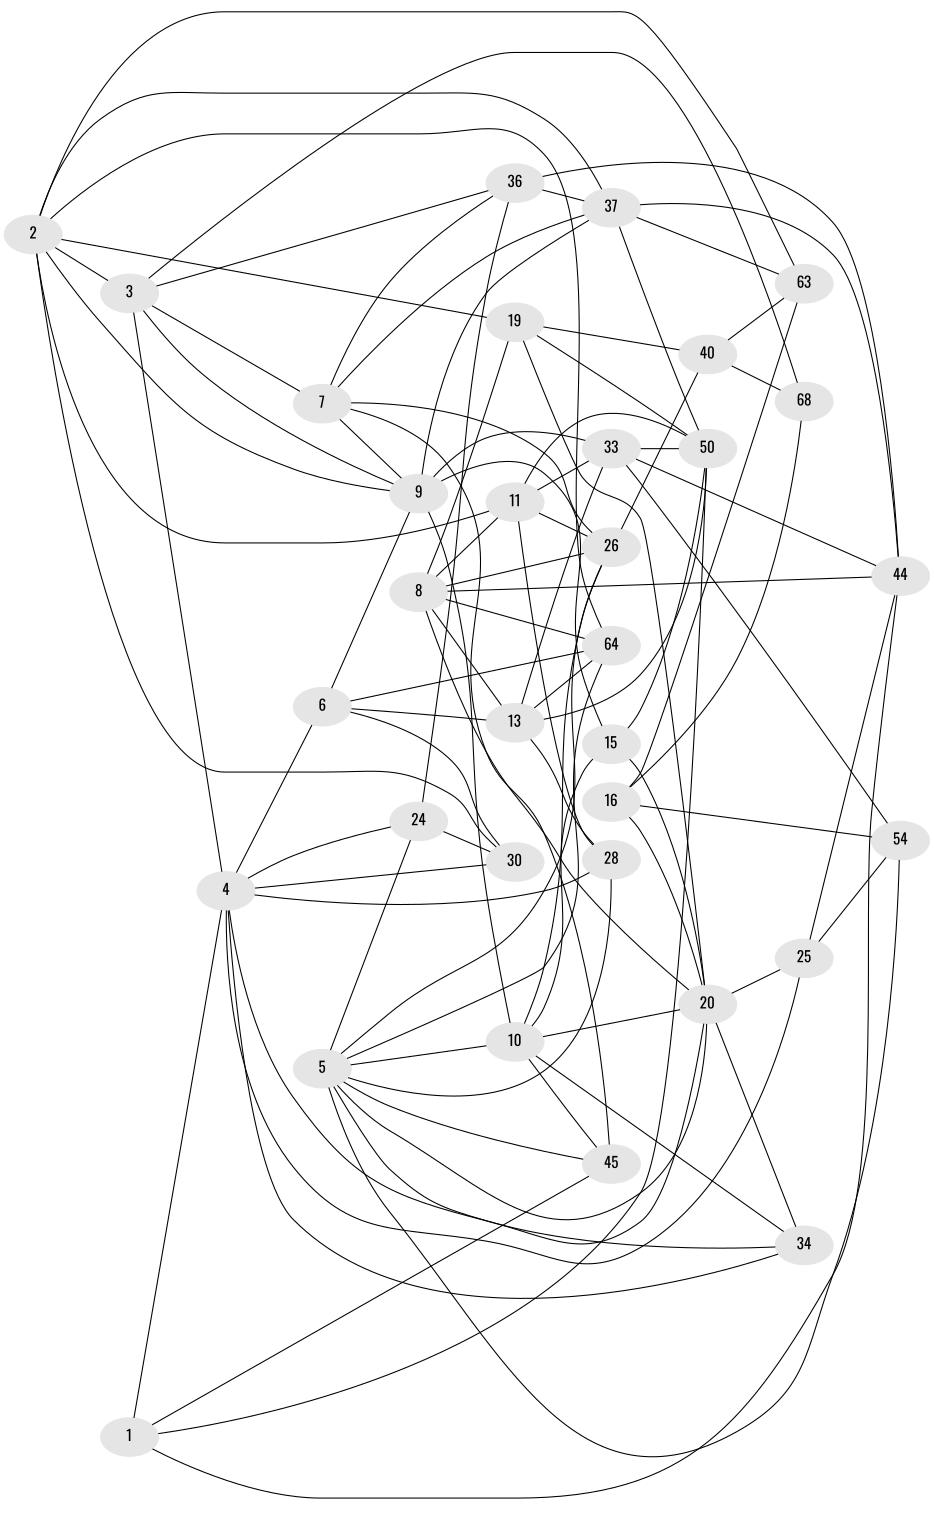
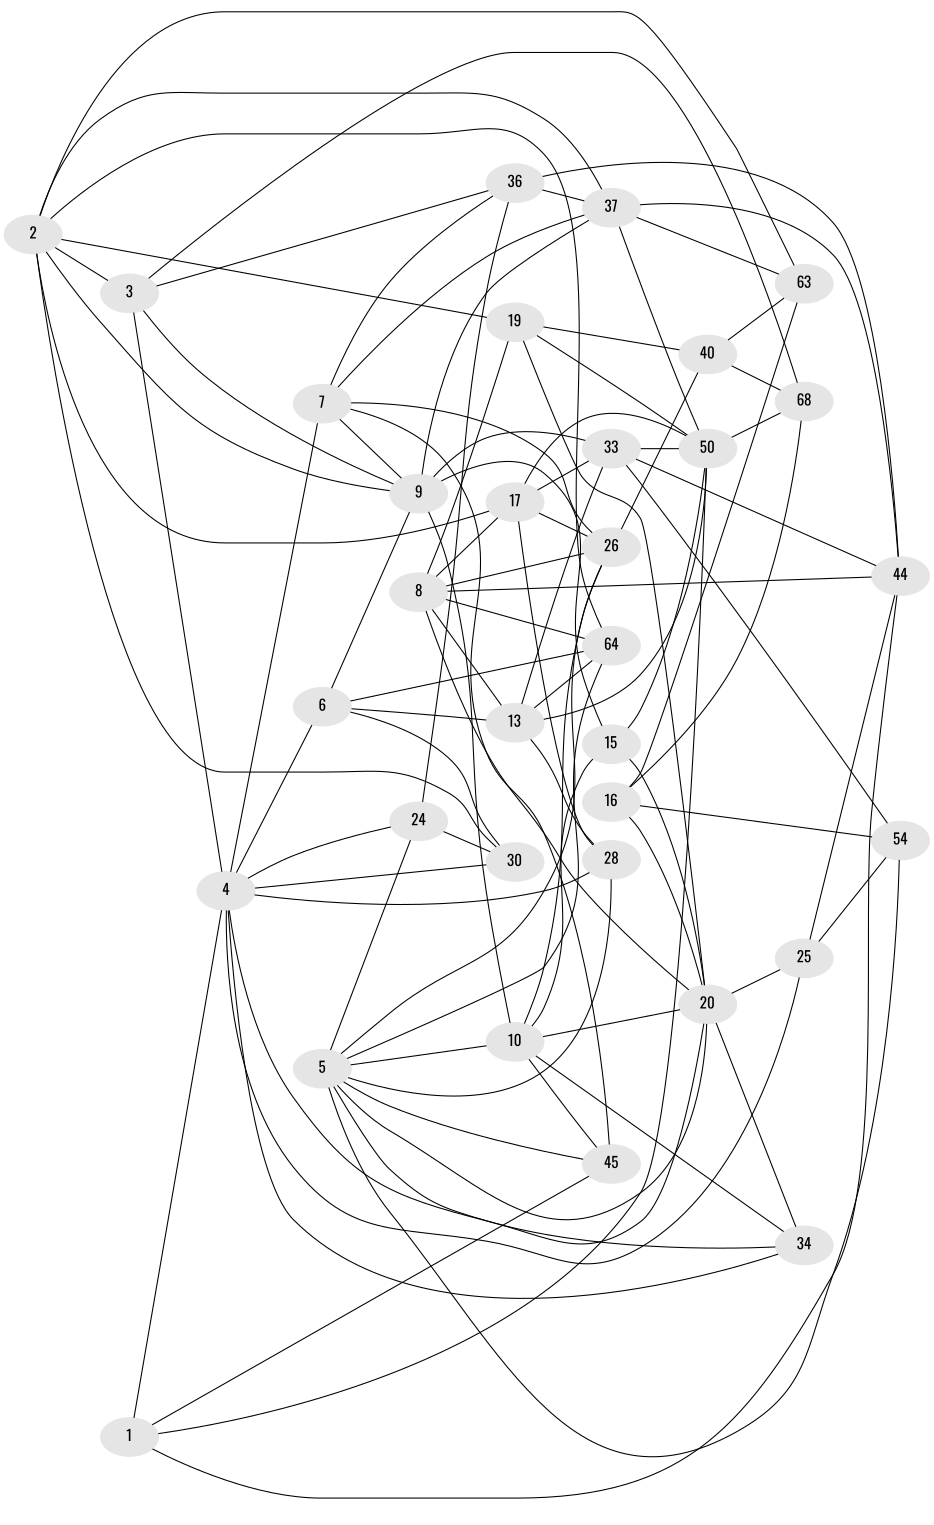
edge "3" -- "7": now "4" -- "7"
edge "68" -- "50": added
node "11": label "11" -> "17"
